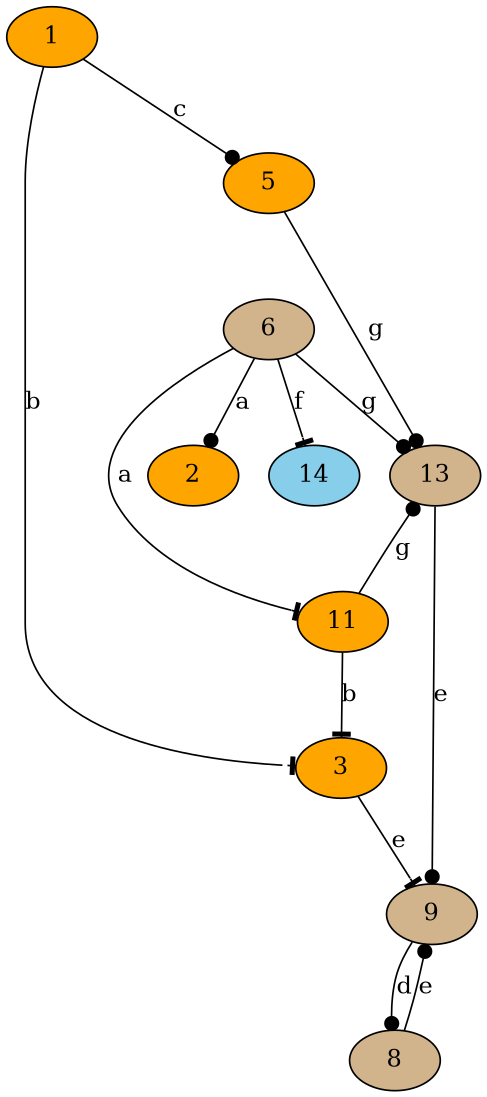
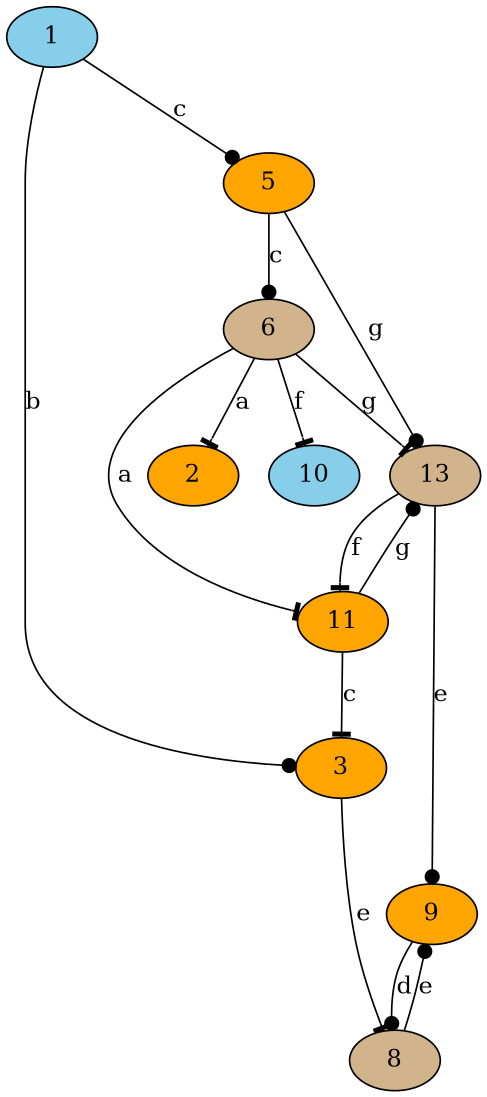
node "1": fillcolor orange -> skyblue
edge "5" -> "6": added, label "c"
edge "6" -> "2": arrowhead dot -> tee
edge "6" -> "13": arrowhead dot -> tee
node "14": label "14" -> "10"
edge "1" -> "3": arrowhead tee -> dot
edge "13" -> "11": added, label "f"
edge "11" -> "3": label "b" -> "c"
edge "3" -> "9": now "3" -> "8"
node "9": fillcolor tan -> orange
